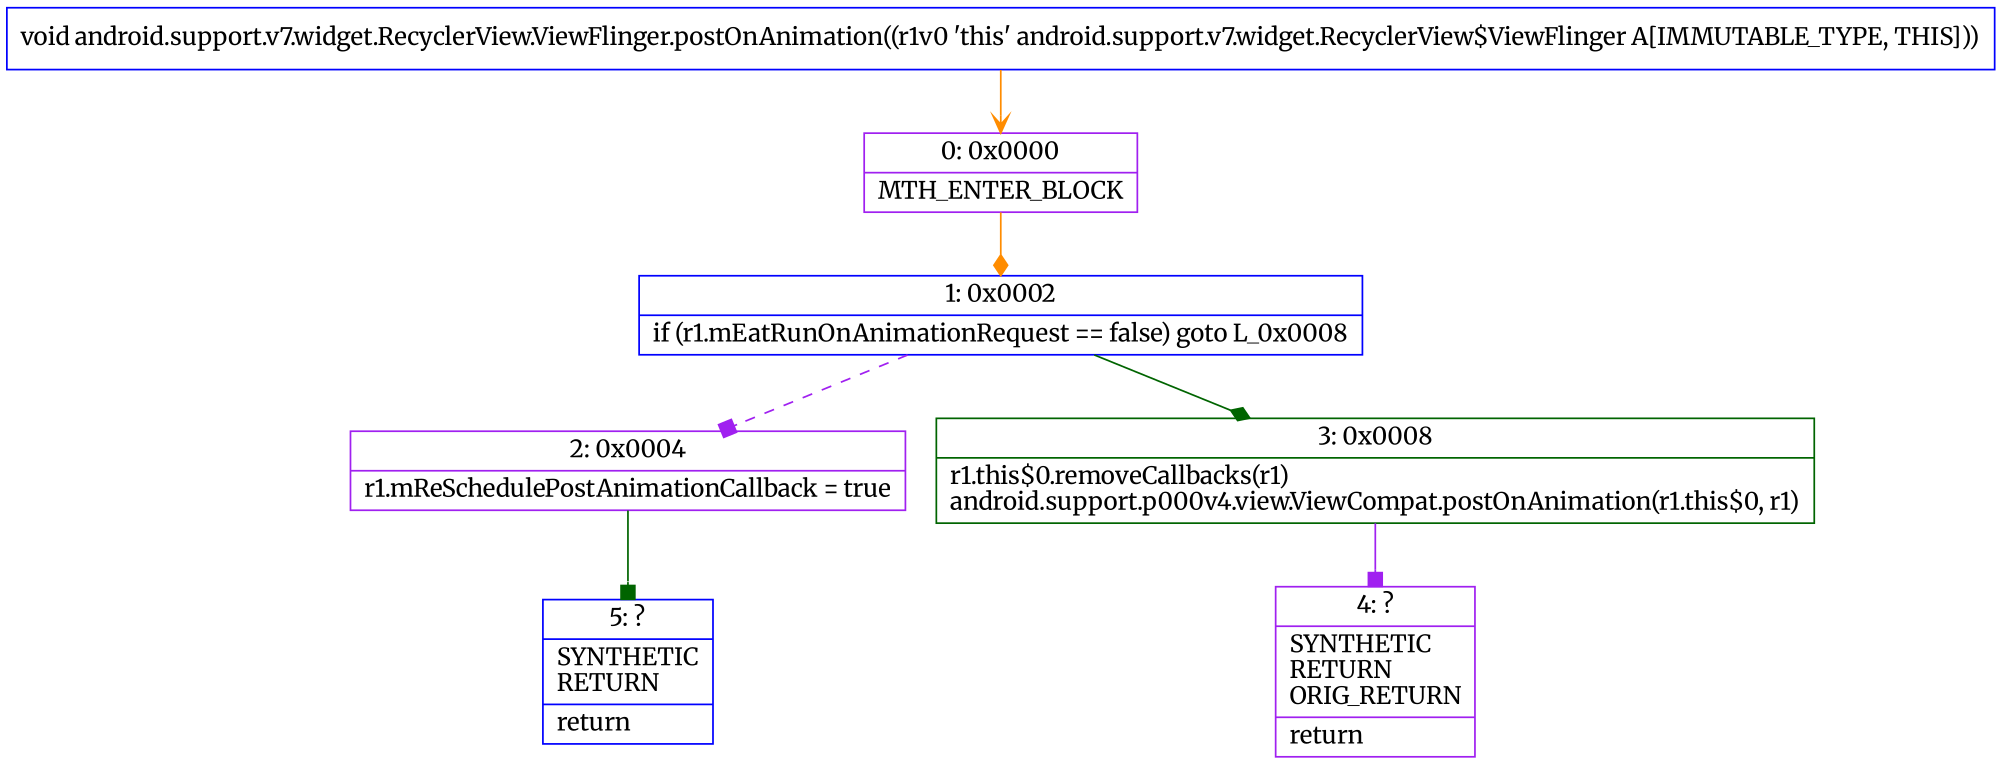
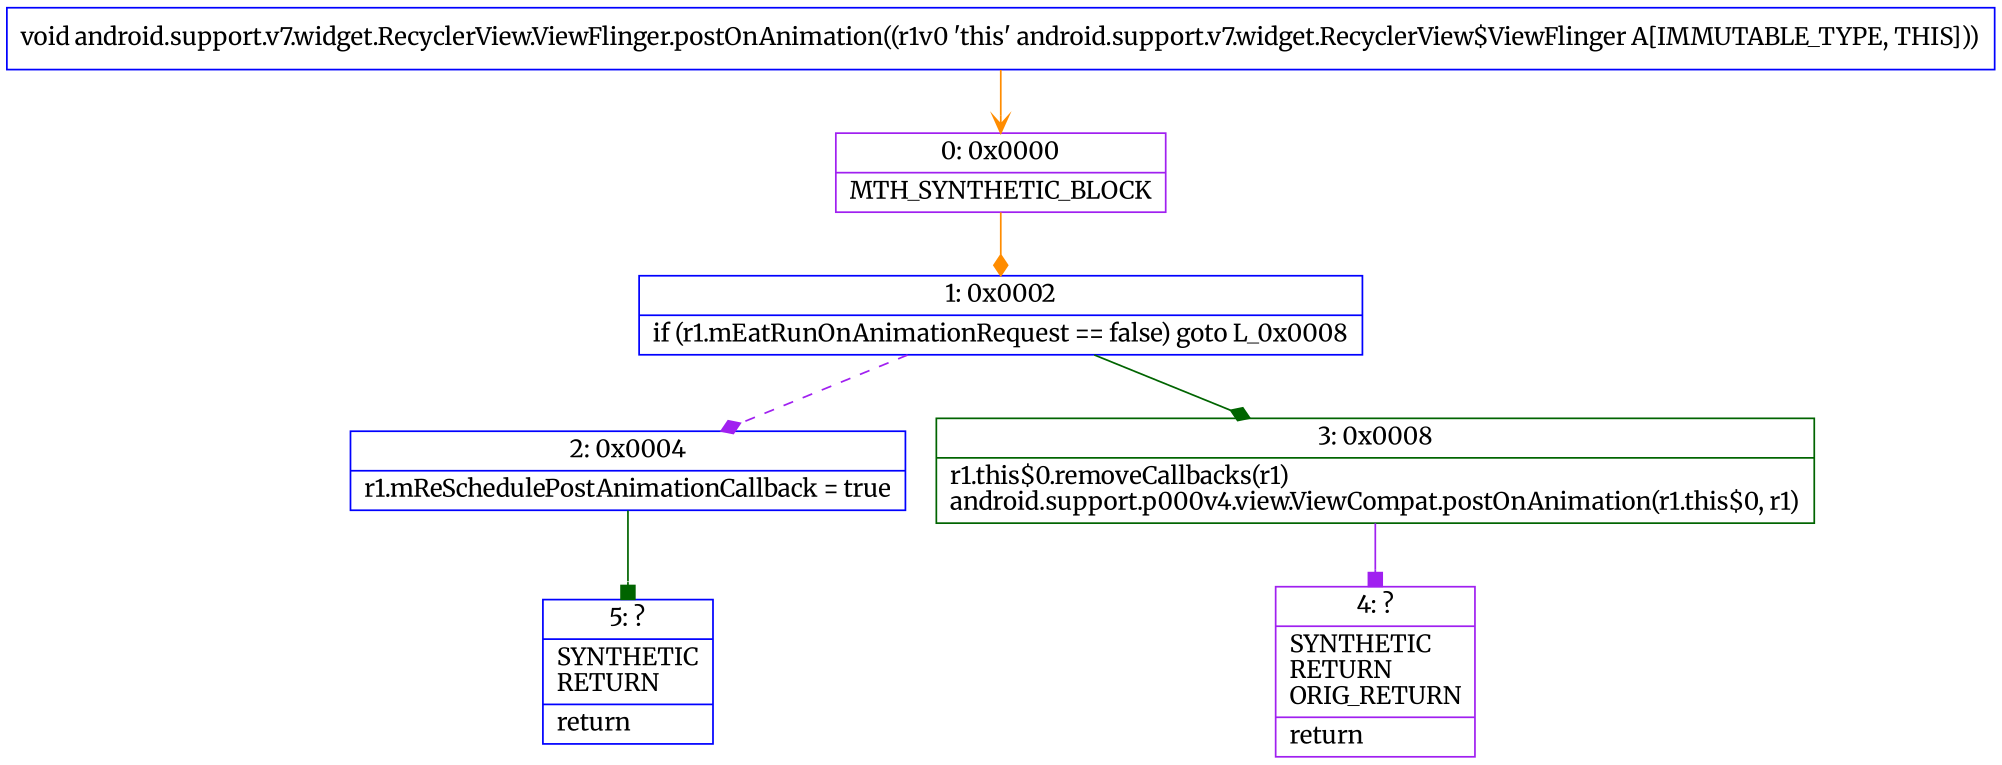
node "0: 0x0000": text "MTH_ENTER_BLOCK" -> "MTH_SYNTHETIC_BLOCK"
edge "1: 0x0002" -> "2: 0x0004": arrowhead box -> diamond
node "2: 0x0004": color purple -> blue
